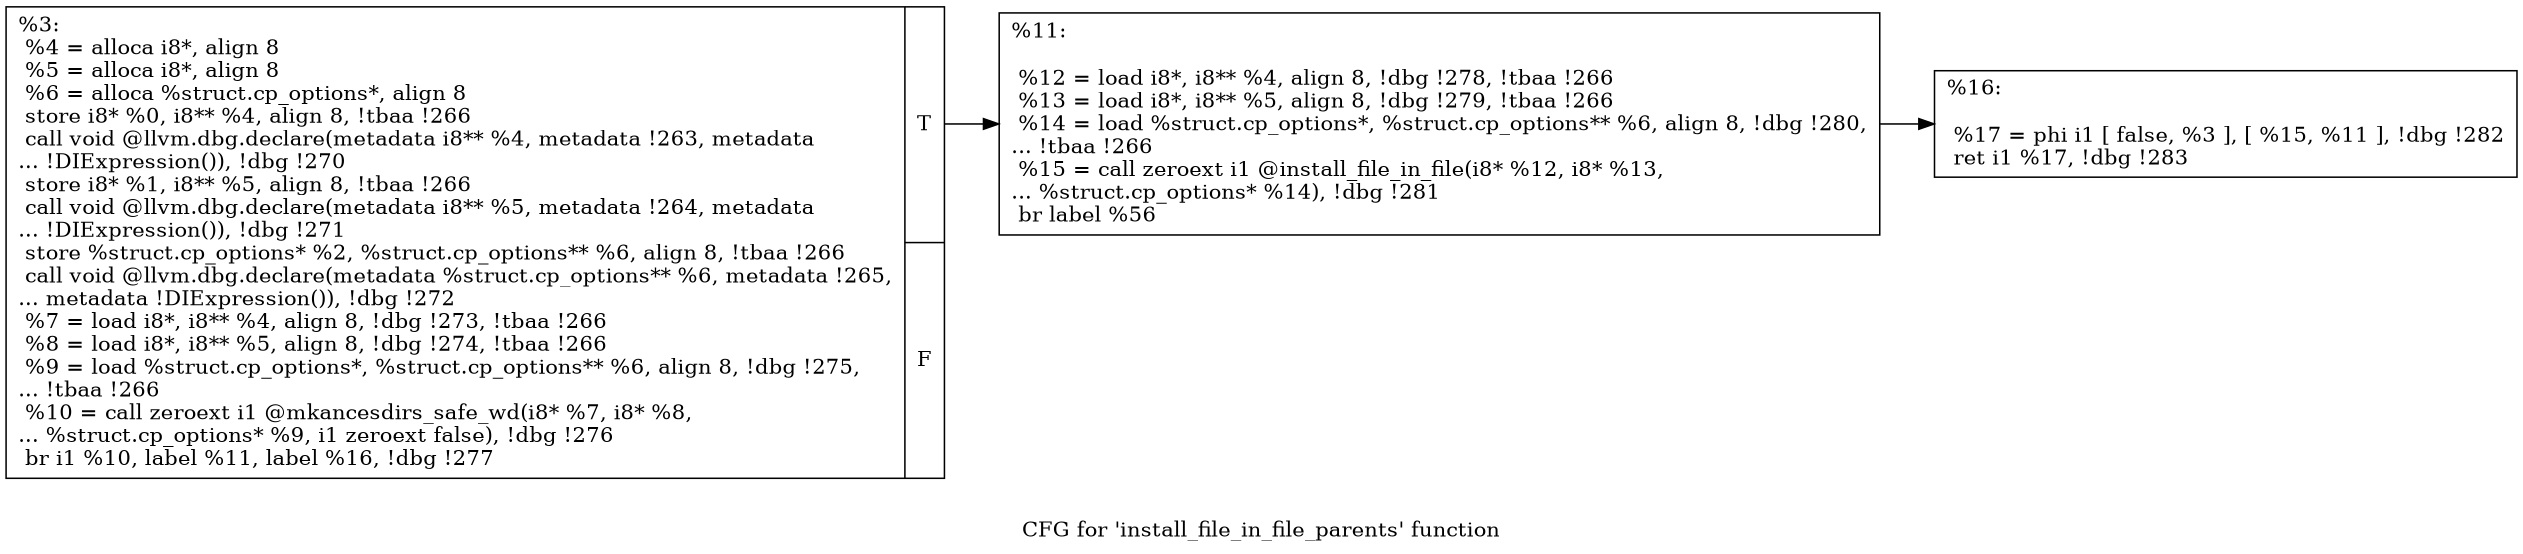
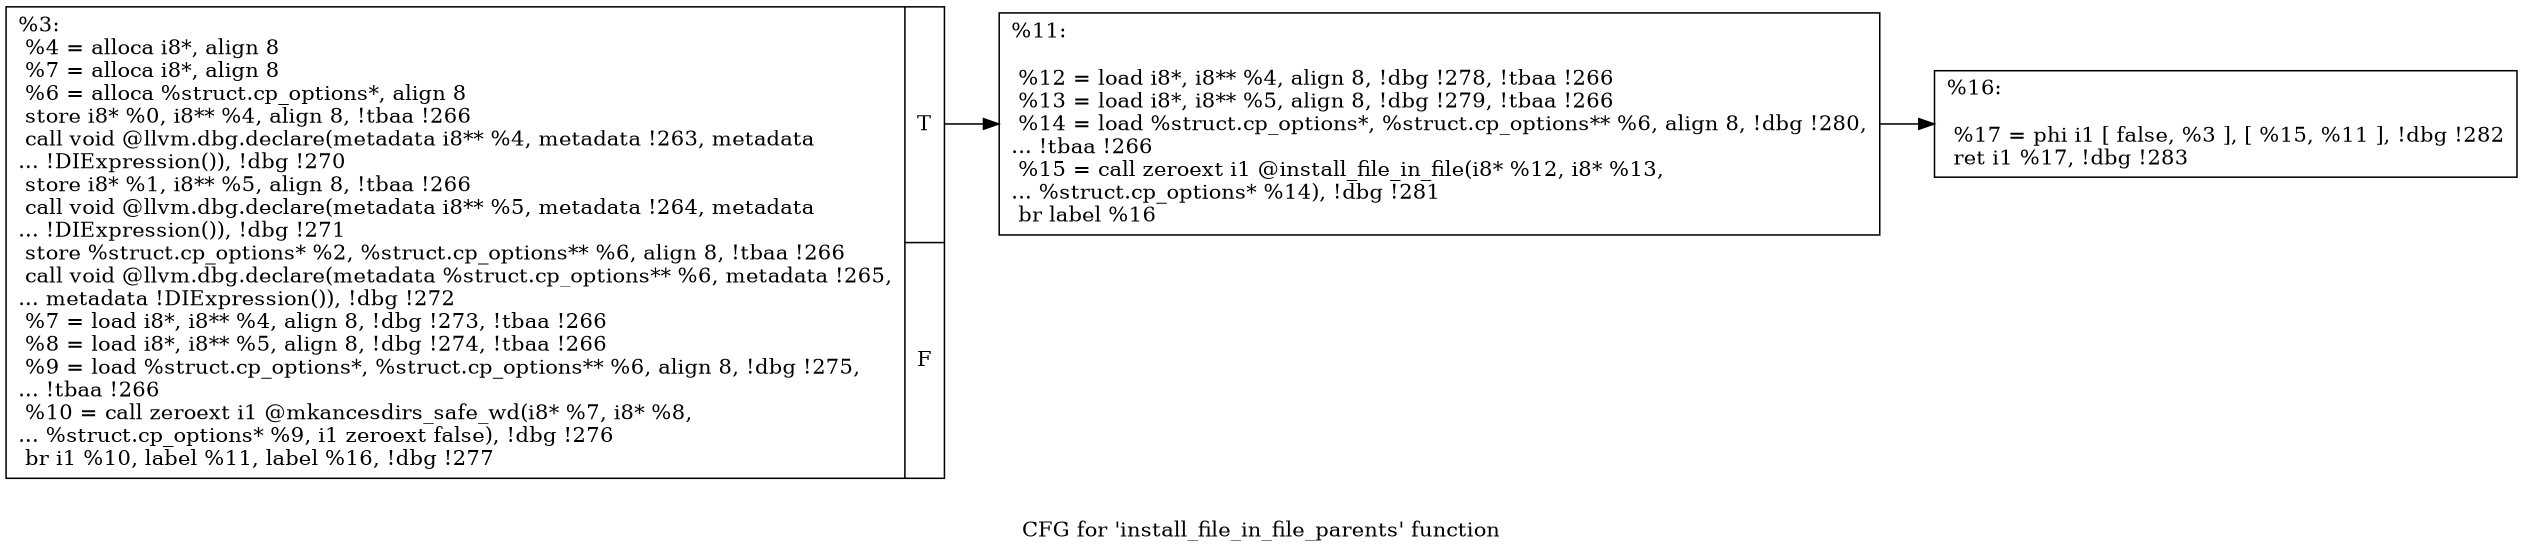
node "%3:": text "%5 = alloca i8*, align 8" -> "%7 = alloca i8*, align 8"
node "%11:": text "br label %56" -> "br label %16"
